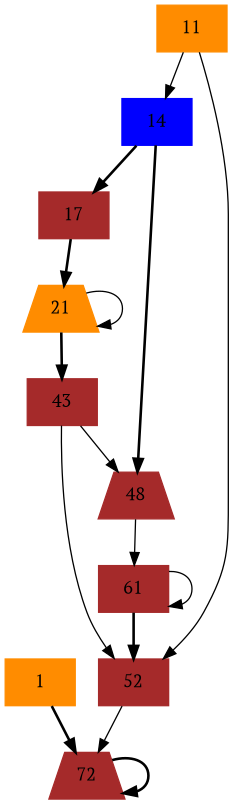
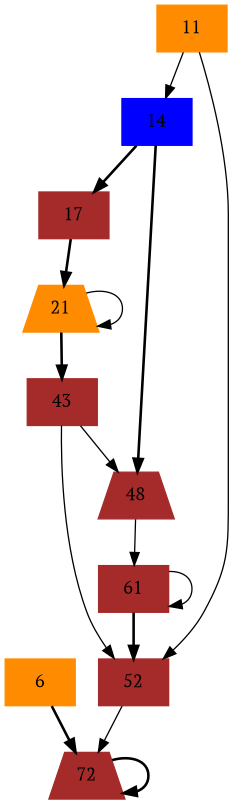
node "1": label "1" -> "6"
